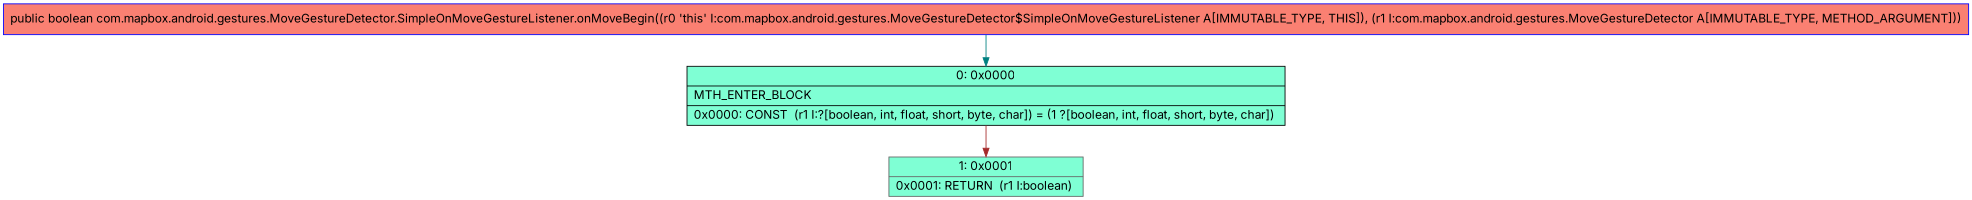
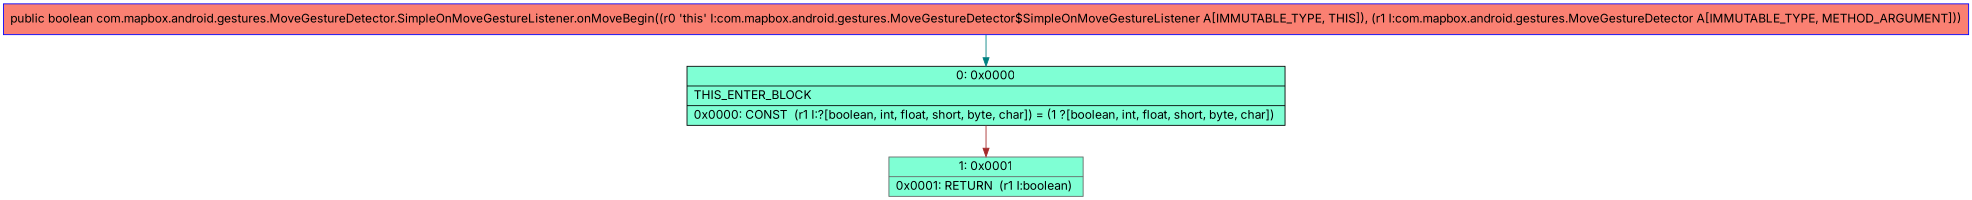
node "0: 0x0000": text "MTH_ENTER_BLOCK" -> "THIS_ENTER_BLOCK"
